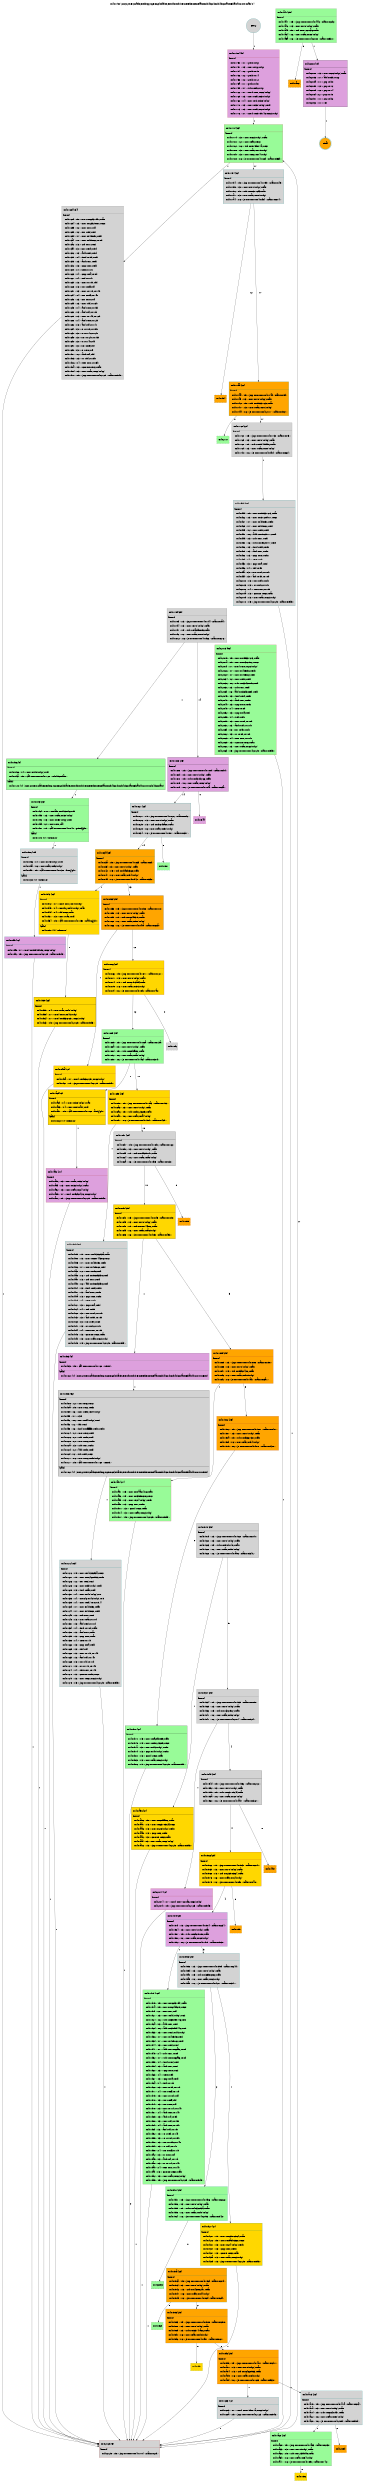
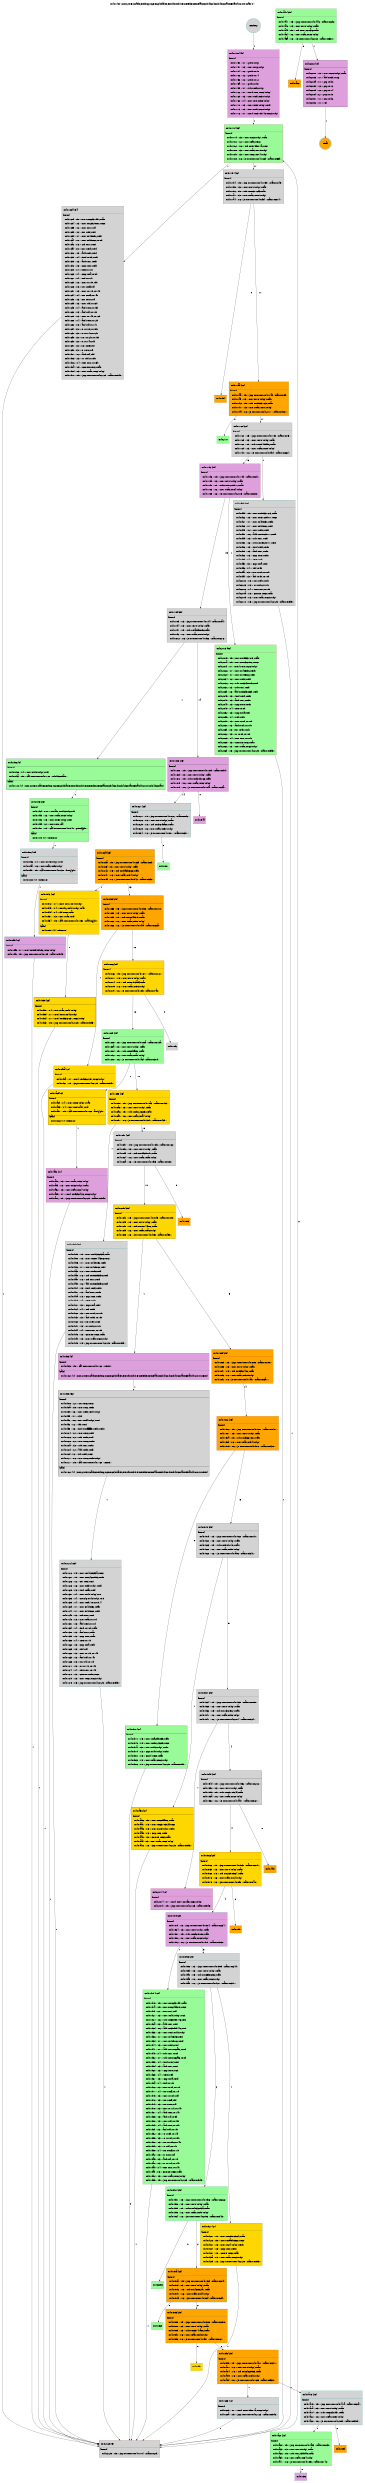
node "Entry": label "Entry" -> "Desktop"
edge "0x401794 [22]" -> "0x401f54": label " 12" -> " 0"
node "0x4017d6 [25]": added
edge "0x401821 [25]" -> "0x40183a [25]": removed, label "14"
edge "0x4018e9 [25]" -> "0x401902 [25]": label " 8" -> " 14"
edge "0x401902 [25]" -> "0x40191b [25]": added, label "6"
node "0x401af1 [27]": removed
edge "0x402074 [12]" -> "0x402125 [5]": removed, label "1"
edge "0x4019b1 [25]" -> "0x4019ca [25]": added, label "2"
node "0x401e9c": fillcolor gold -> plum
